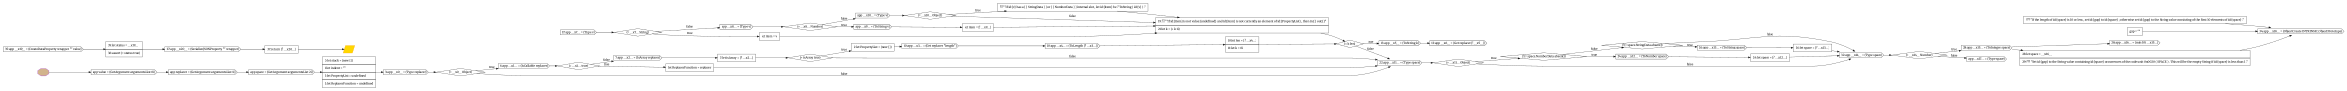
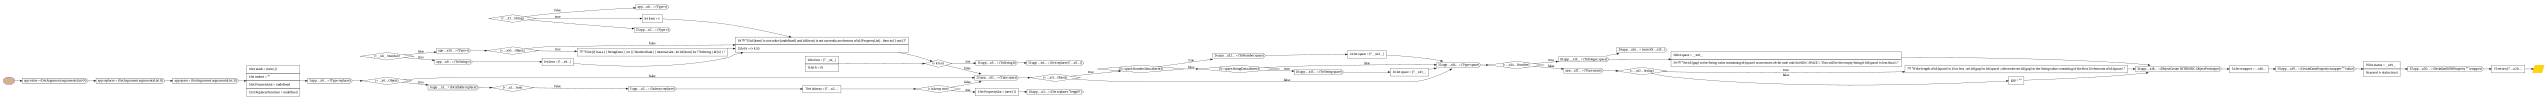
edge "app __x8__ = (Type v)" -> "(= __x8__ Number)": removed
edge "17:app __x7__ = (Type v)" -> "(= __x7__ String)": reversed
node "10:app __x4__ = (ToLength [? __x3__])": removed
node "let ReplacerFunction = replacer": removed
node "34:let wrapper = __x18__": added
node "(= __x17__ String)": added
